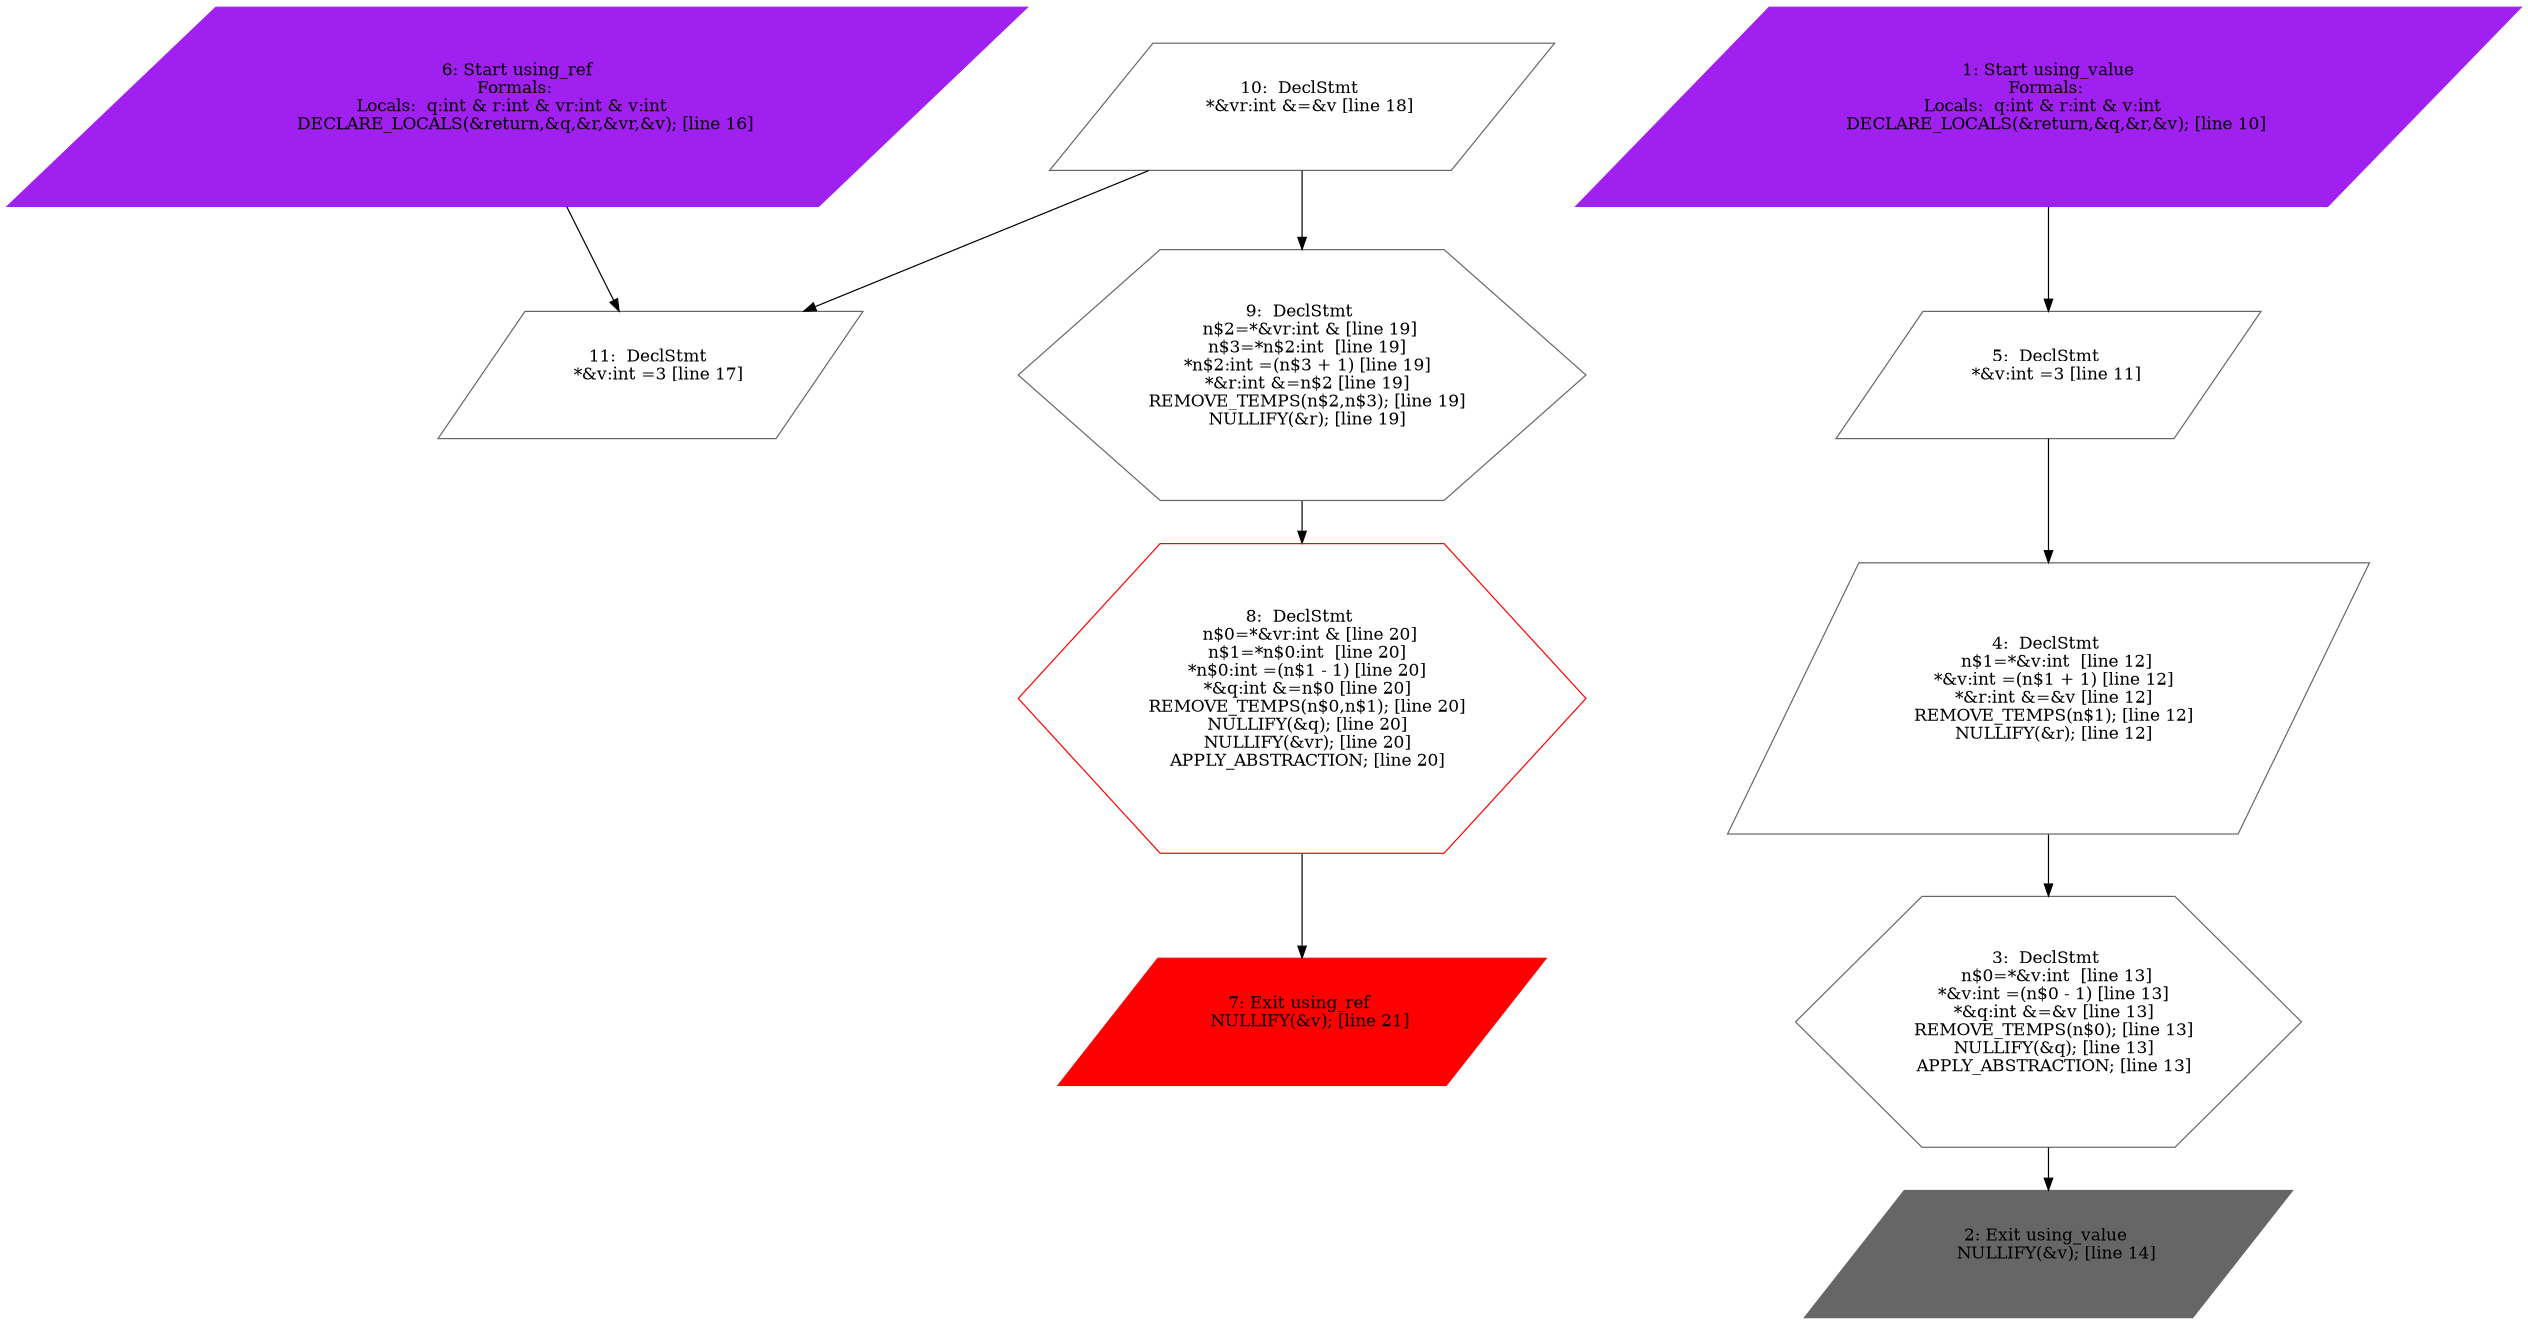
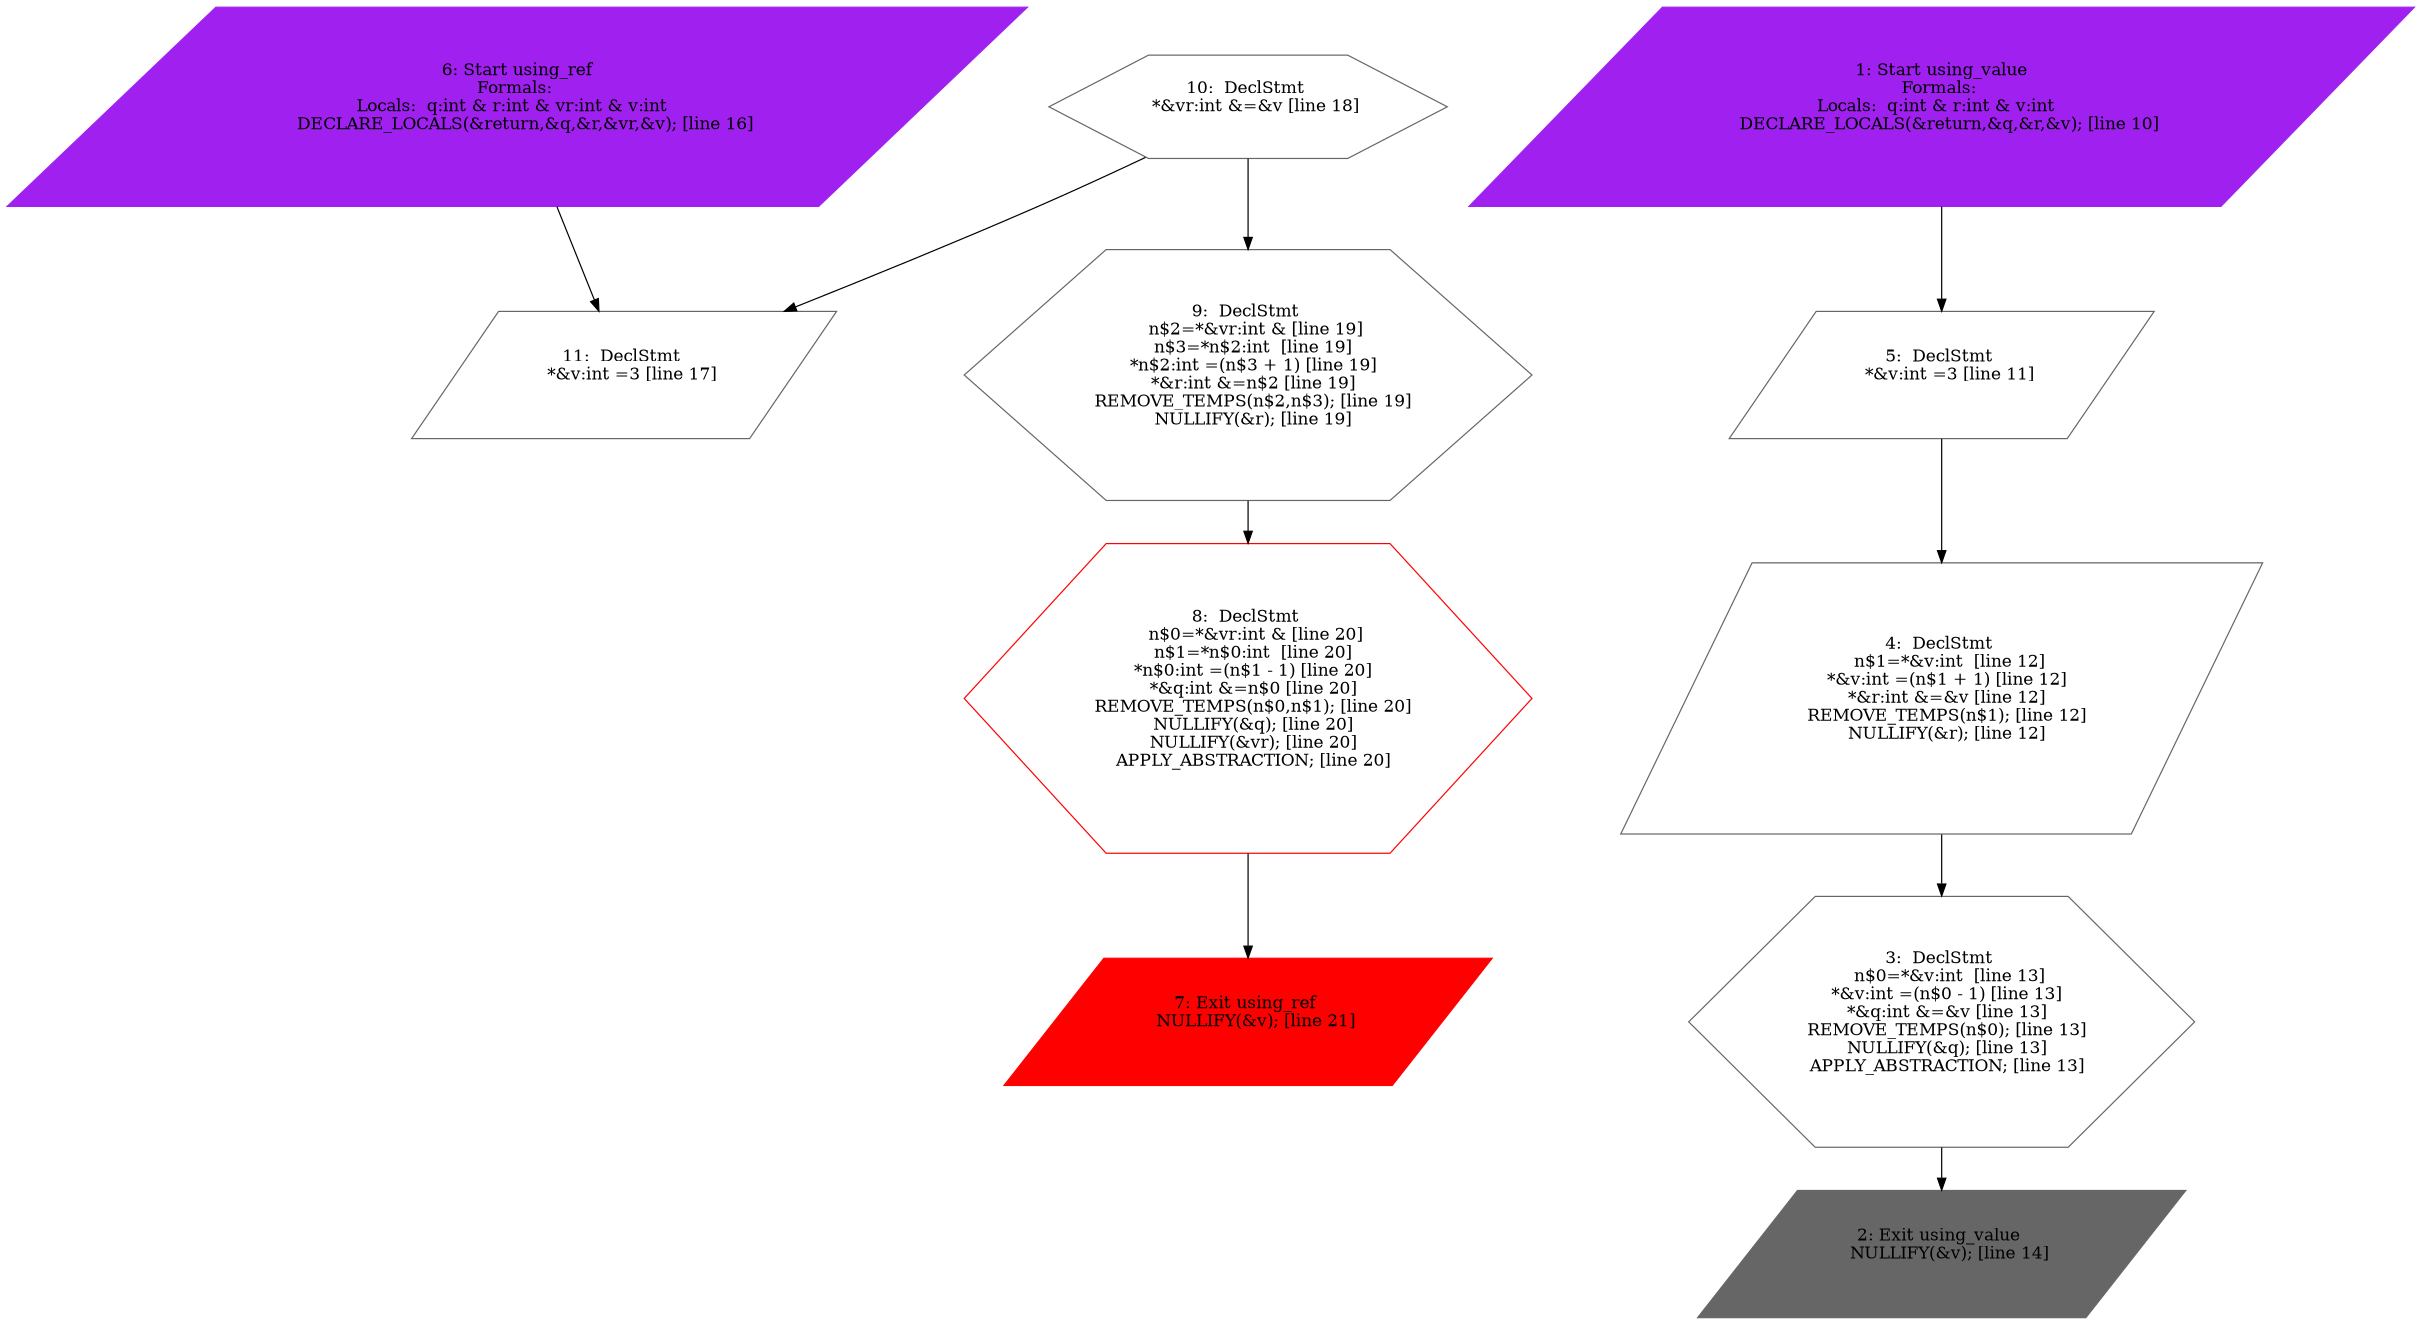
node "10:  DeclStmt *&vr:int &=&v [line 18]": shape parallelogram -> hexagon
